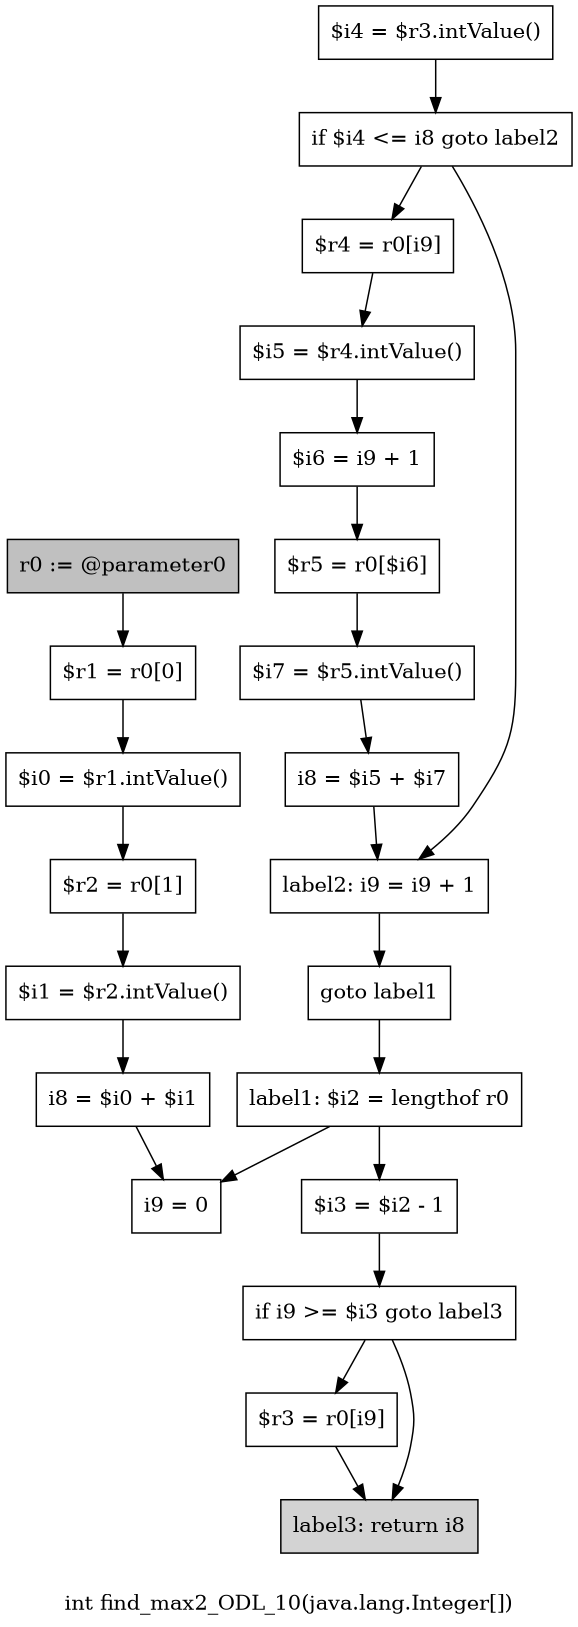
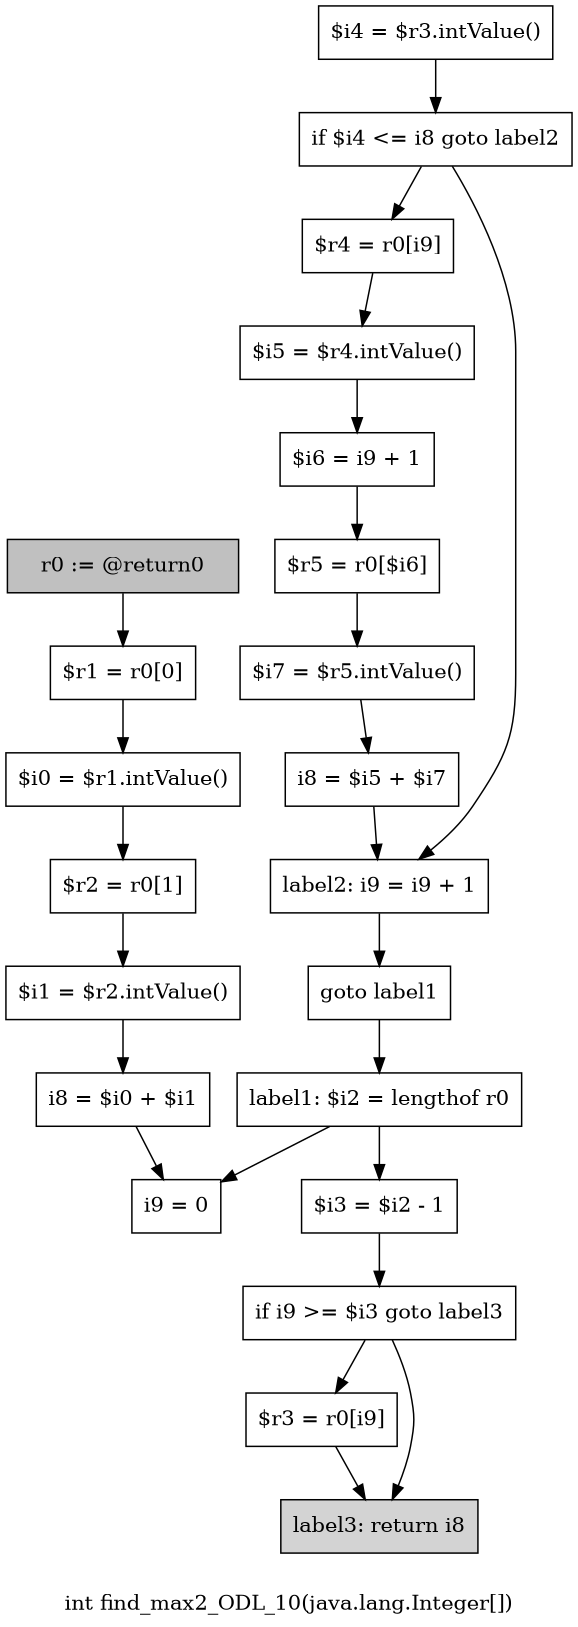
node "r0 := @parameter0": label "r0 := @parameter0" -> "r0 := @return0"
